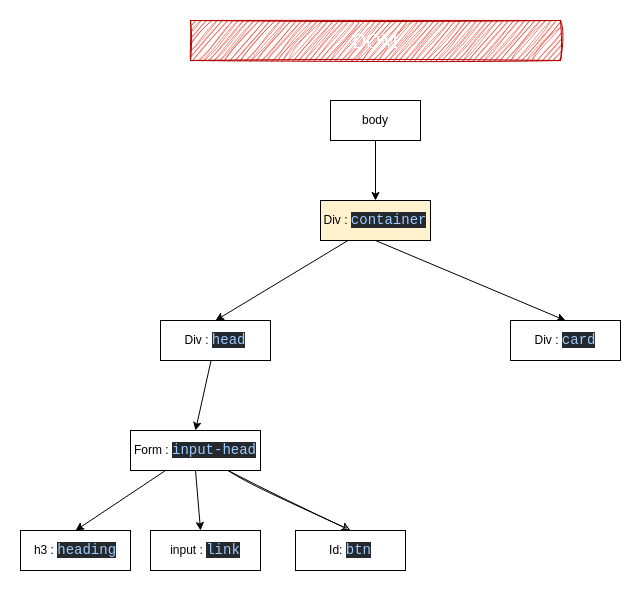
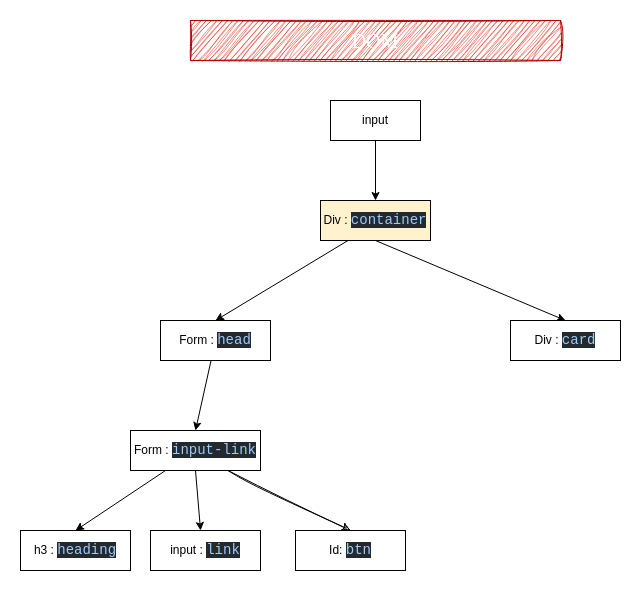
node "body": label "body" -> "input"
node "Div : head": label "Div : head" -> "Form : head"
node "Form : input-head": label "Form : input-head" -> "Form : input-link"
